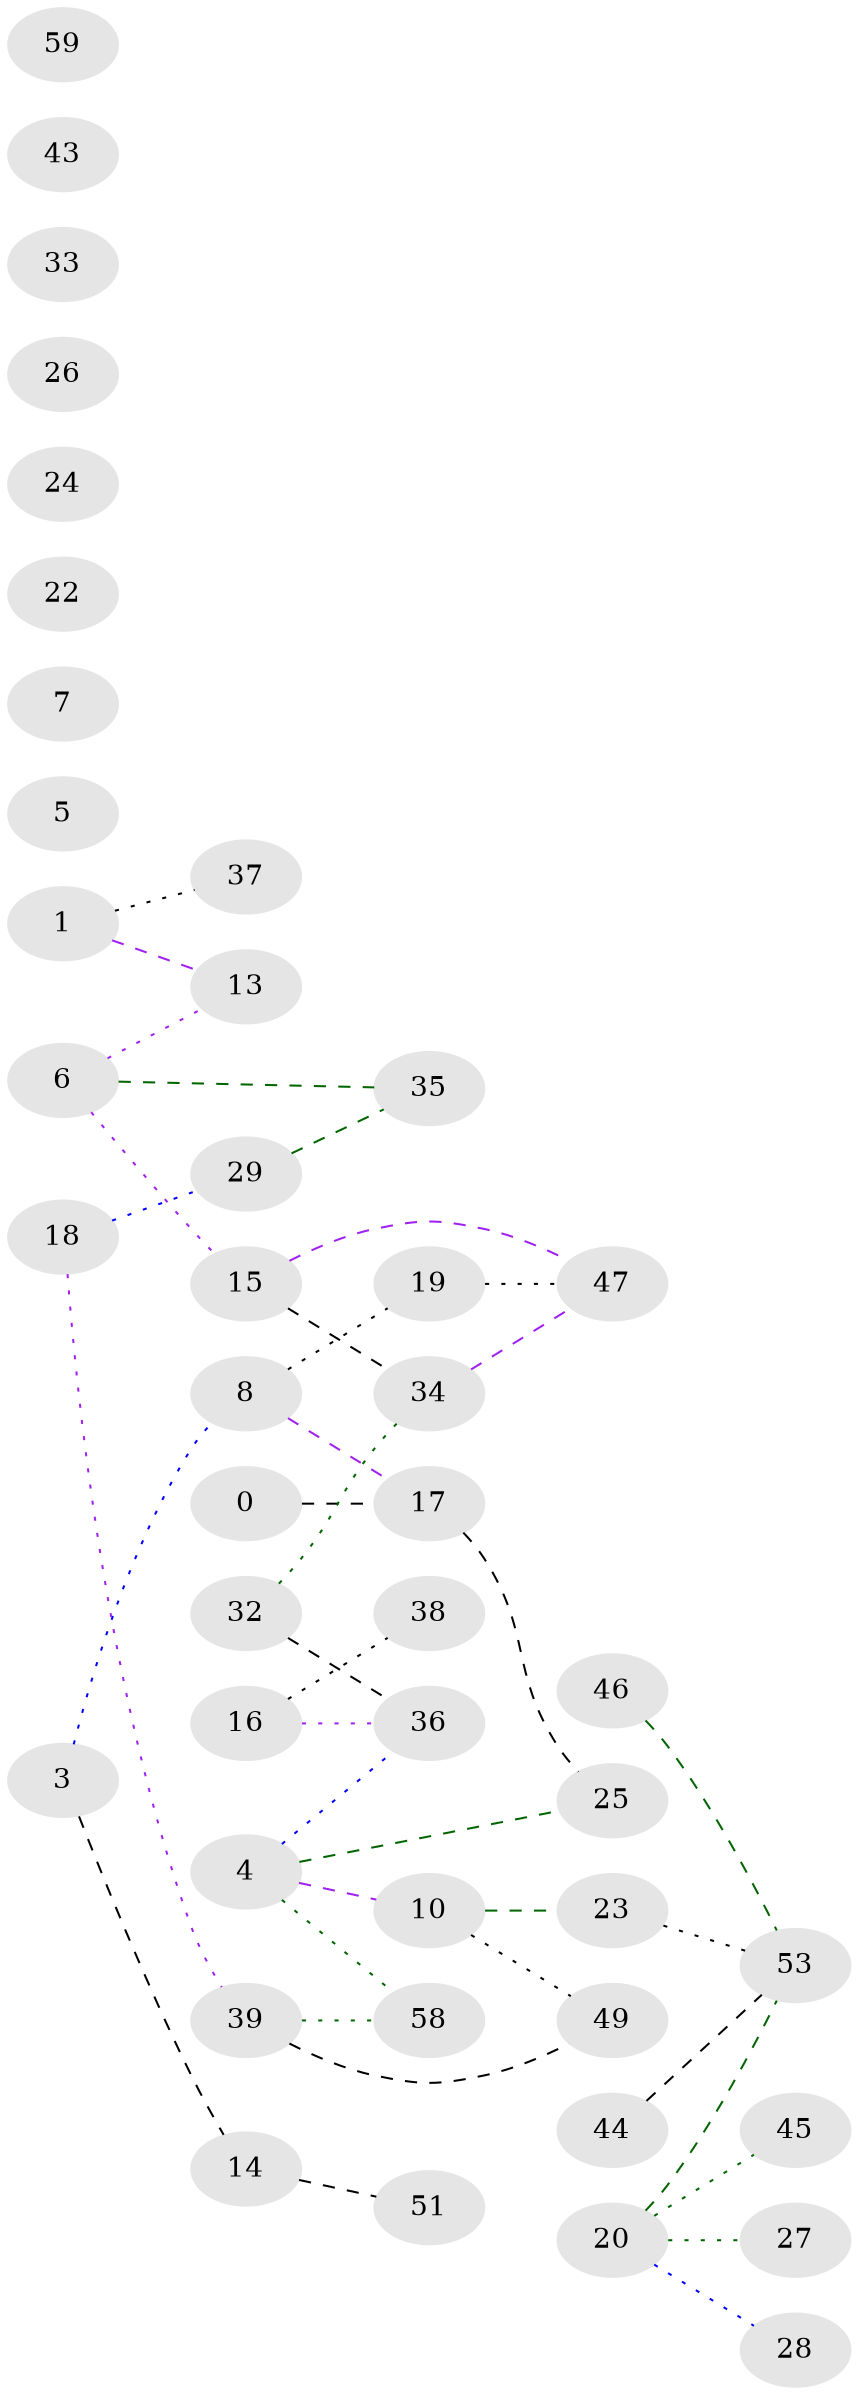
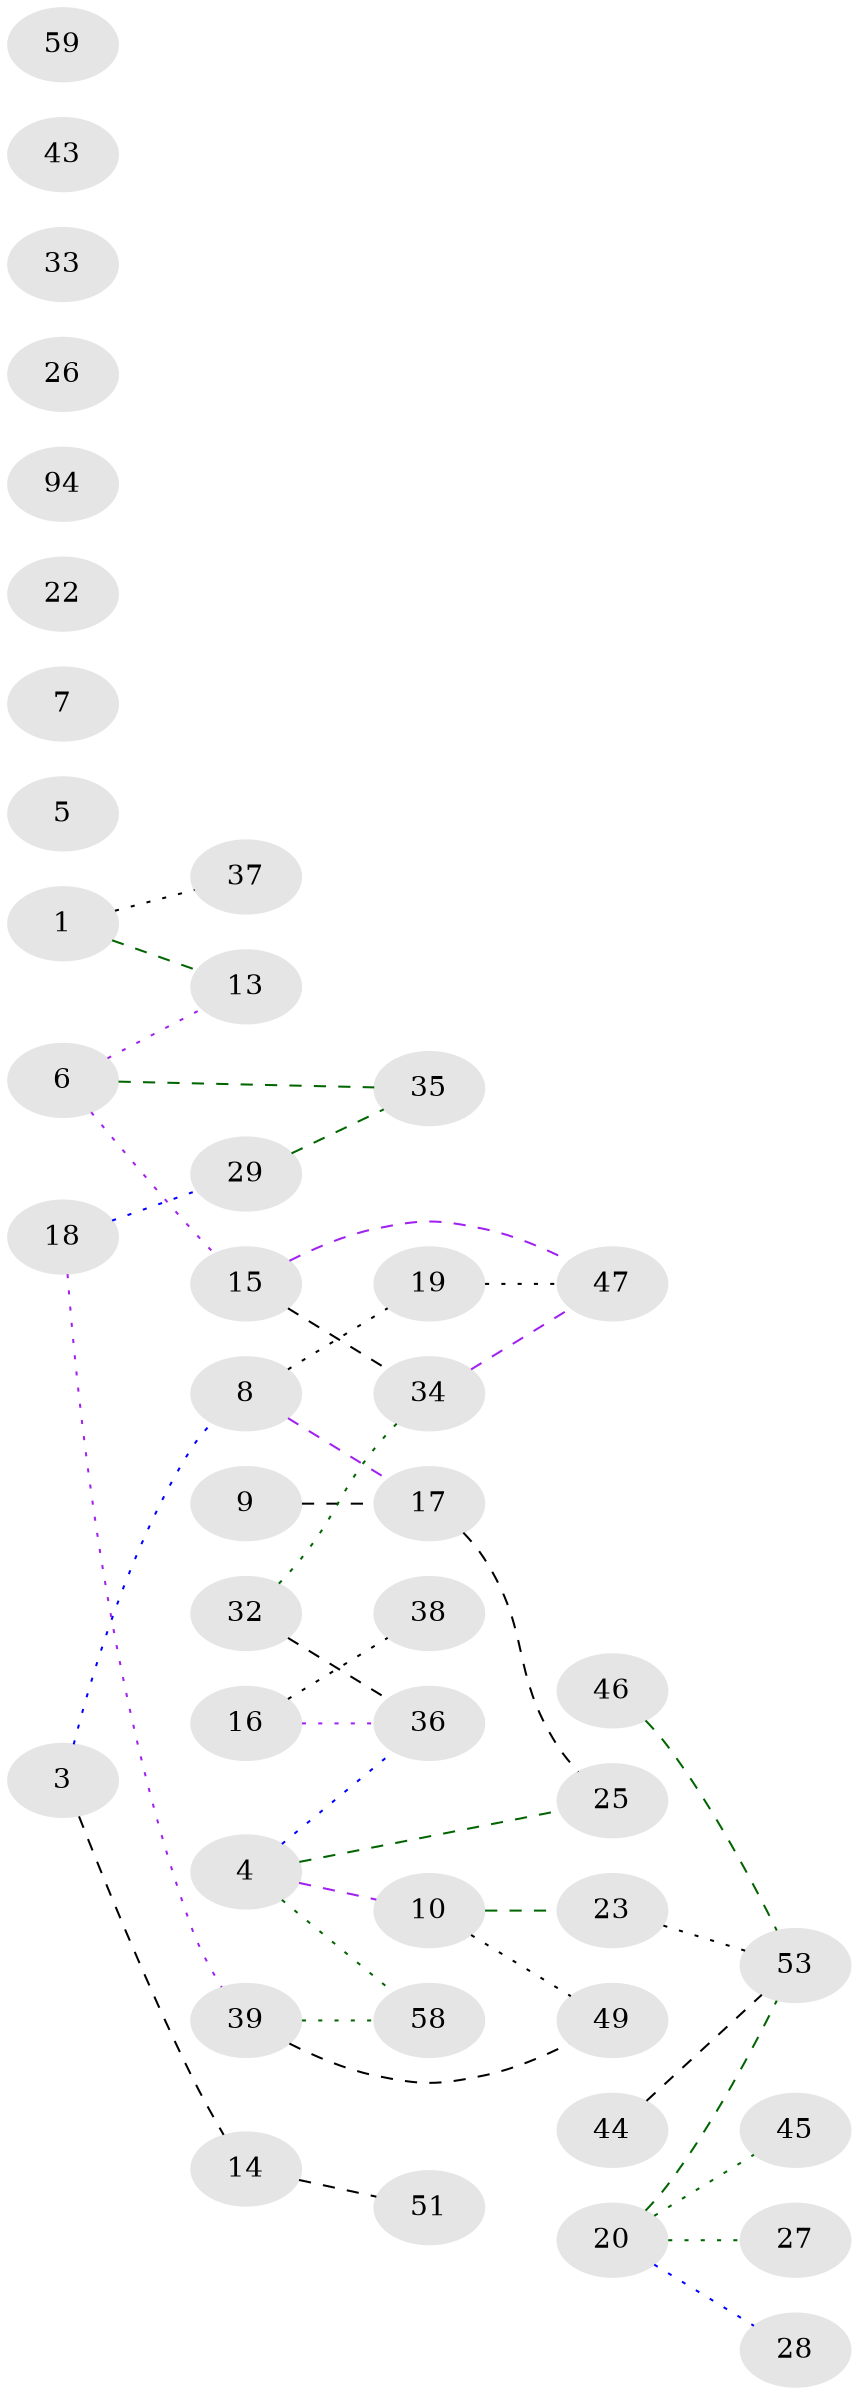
node "24": label "24" -> "94"
edge "1" -- "13": color purple -> darkgreen
node "0": label "0" -> "9"
